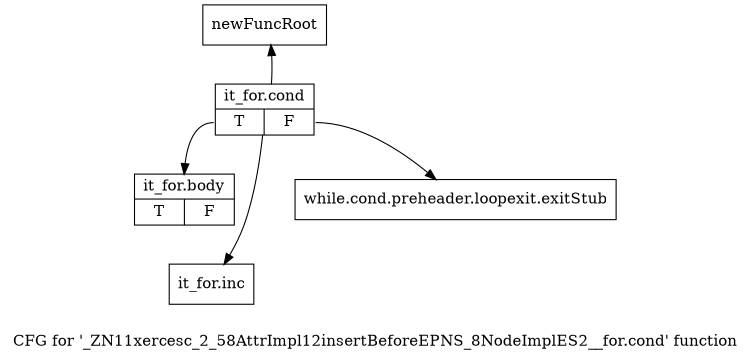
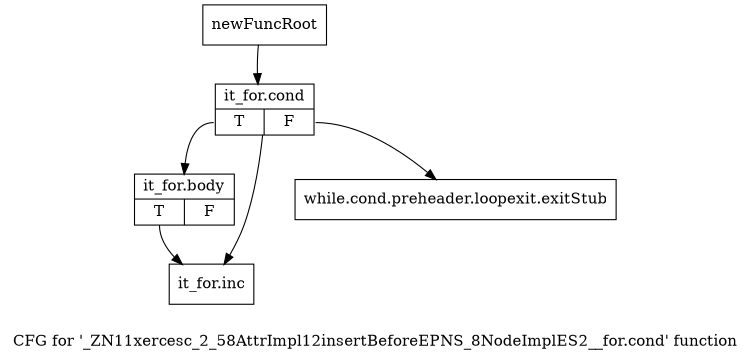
edge "it_for.cond" -> "newFuncRoot": reversed
edge "it_for.body" -> "it_for.inc": added
